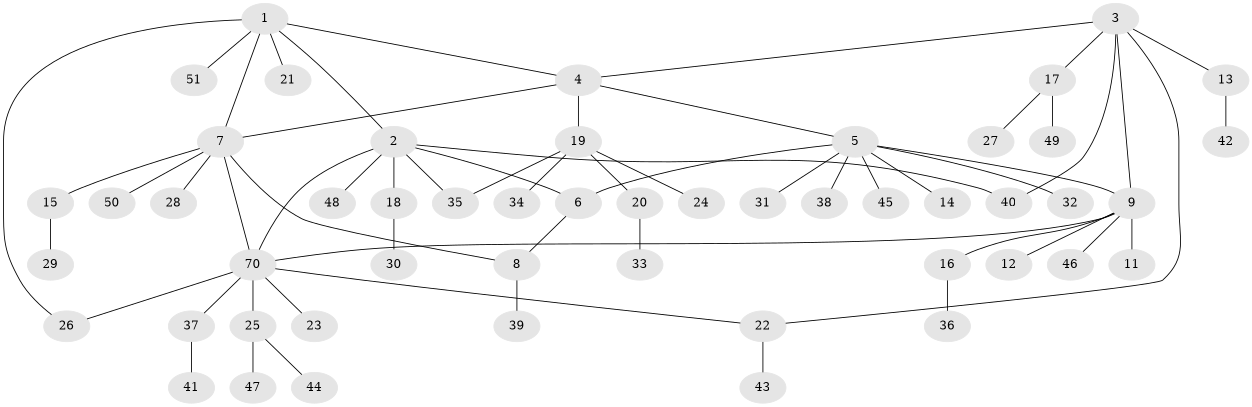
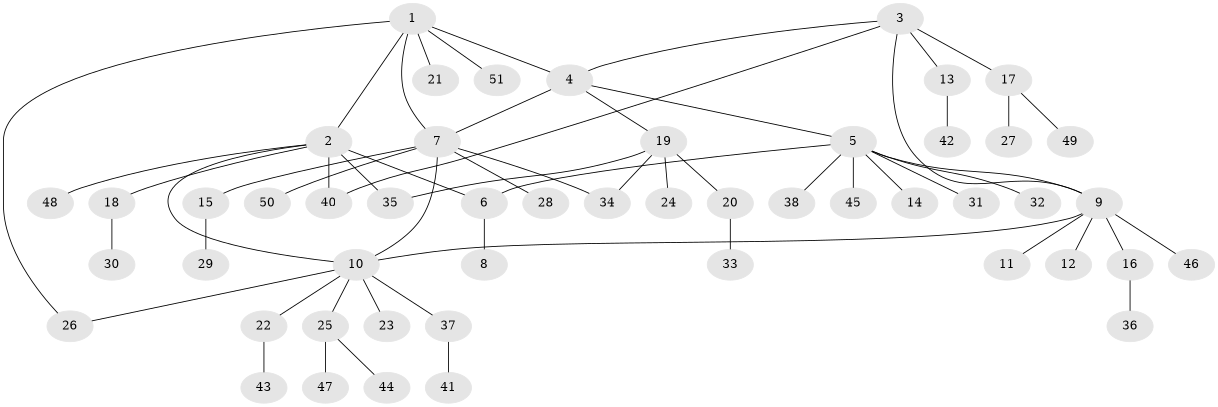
edge "7" -- "8": now "7" -- "34"
node "70": label "70" -> "10"
edge "3" -- "22": removed
node "39": removed
